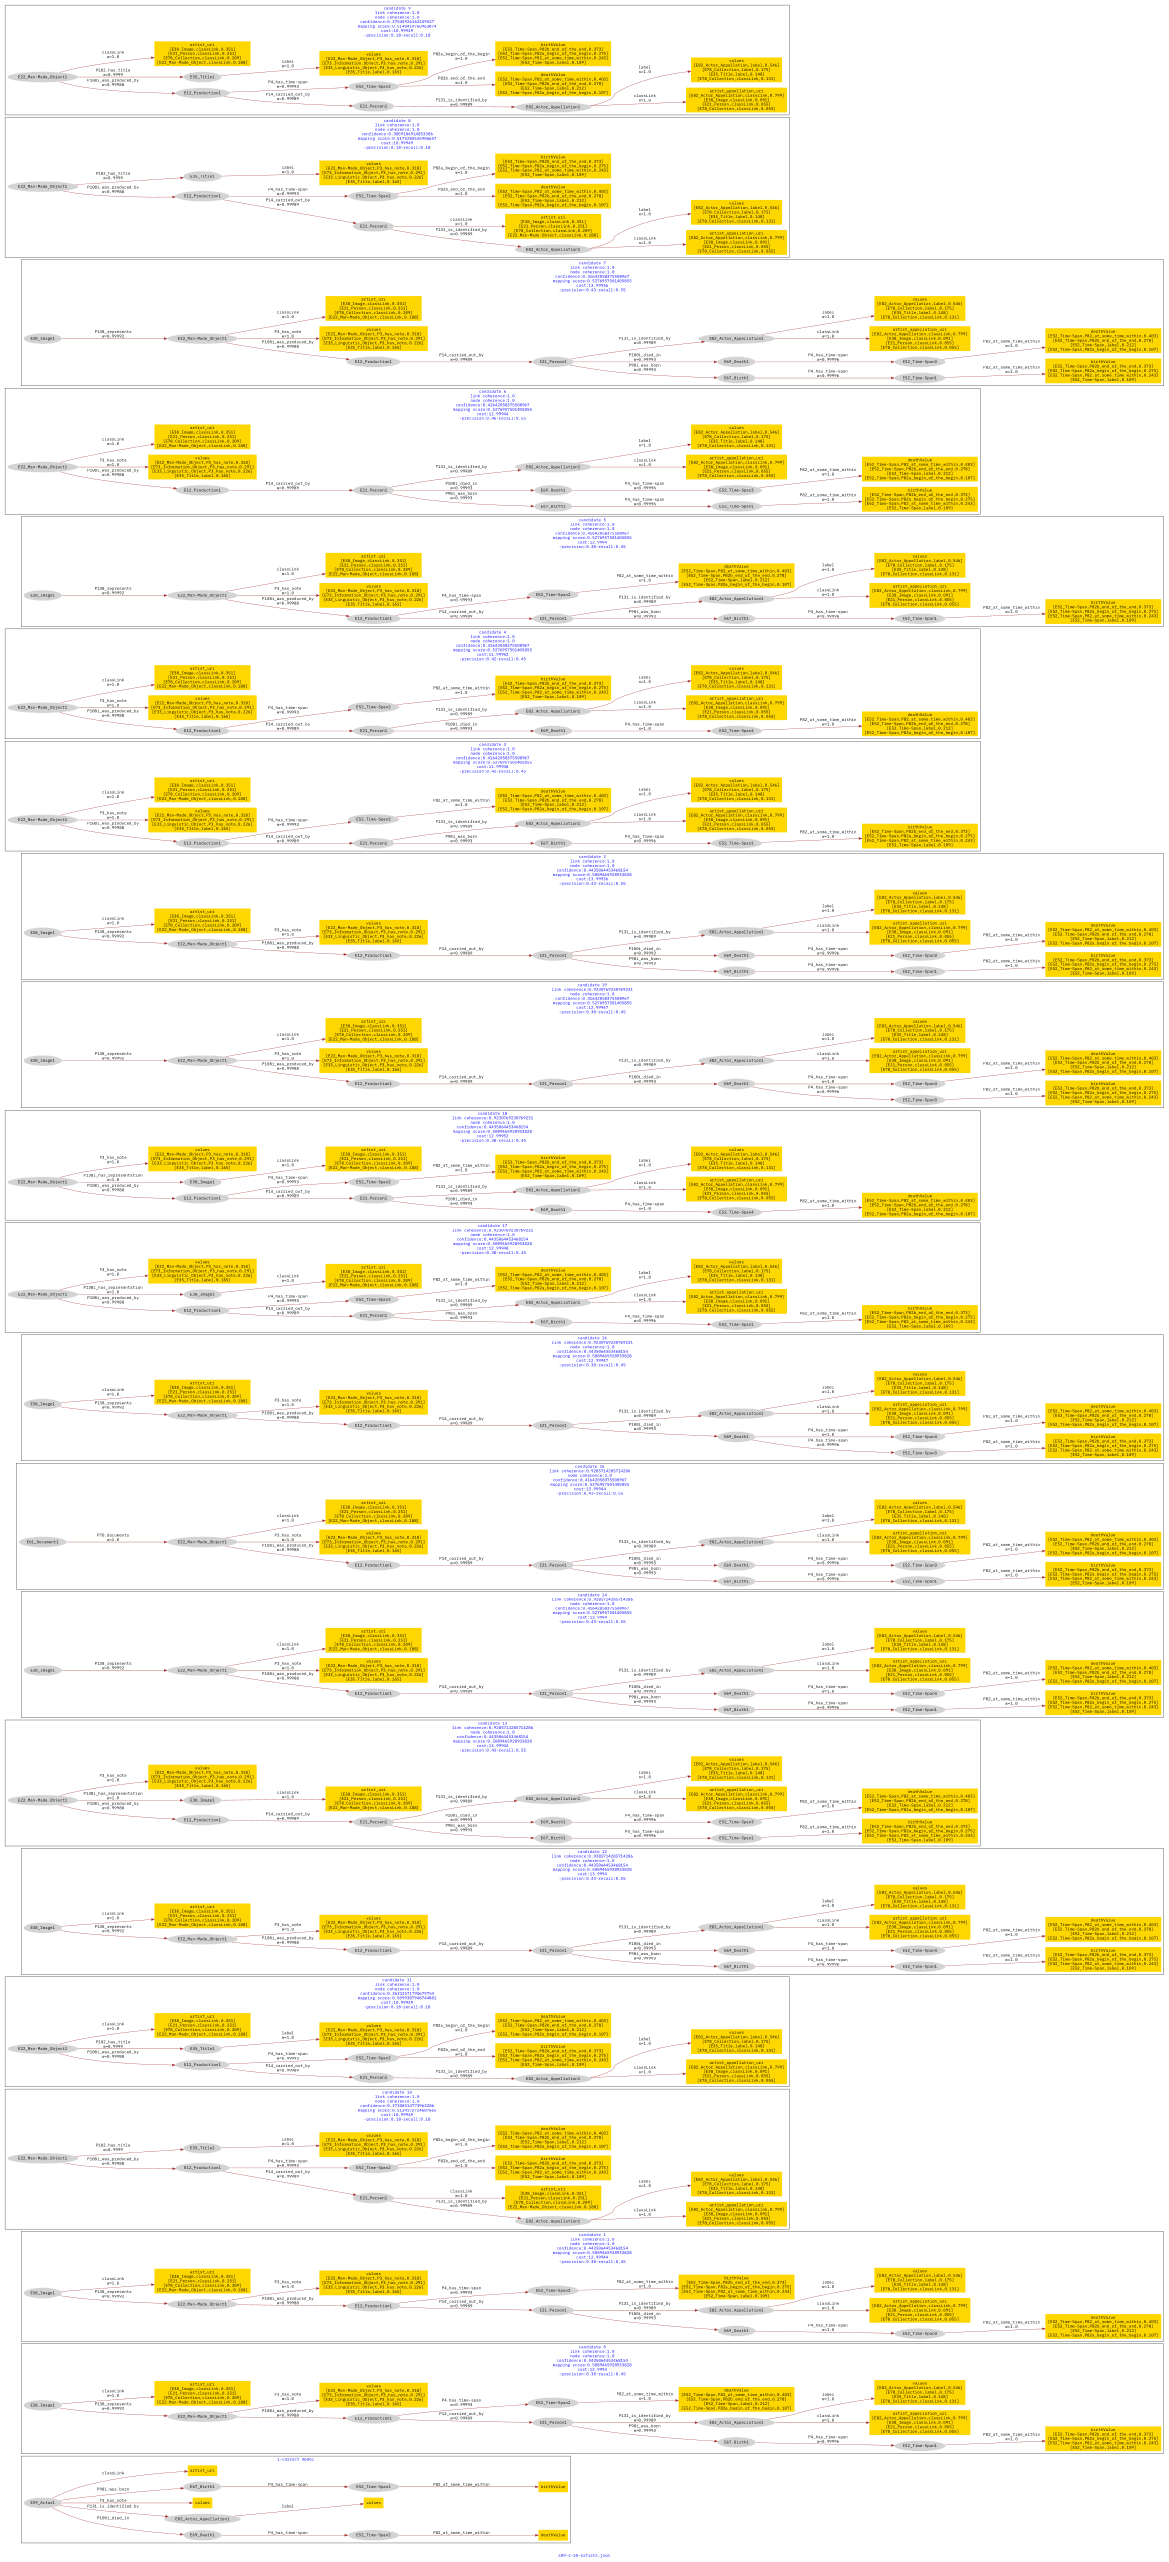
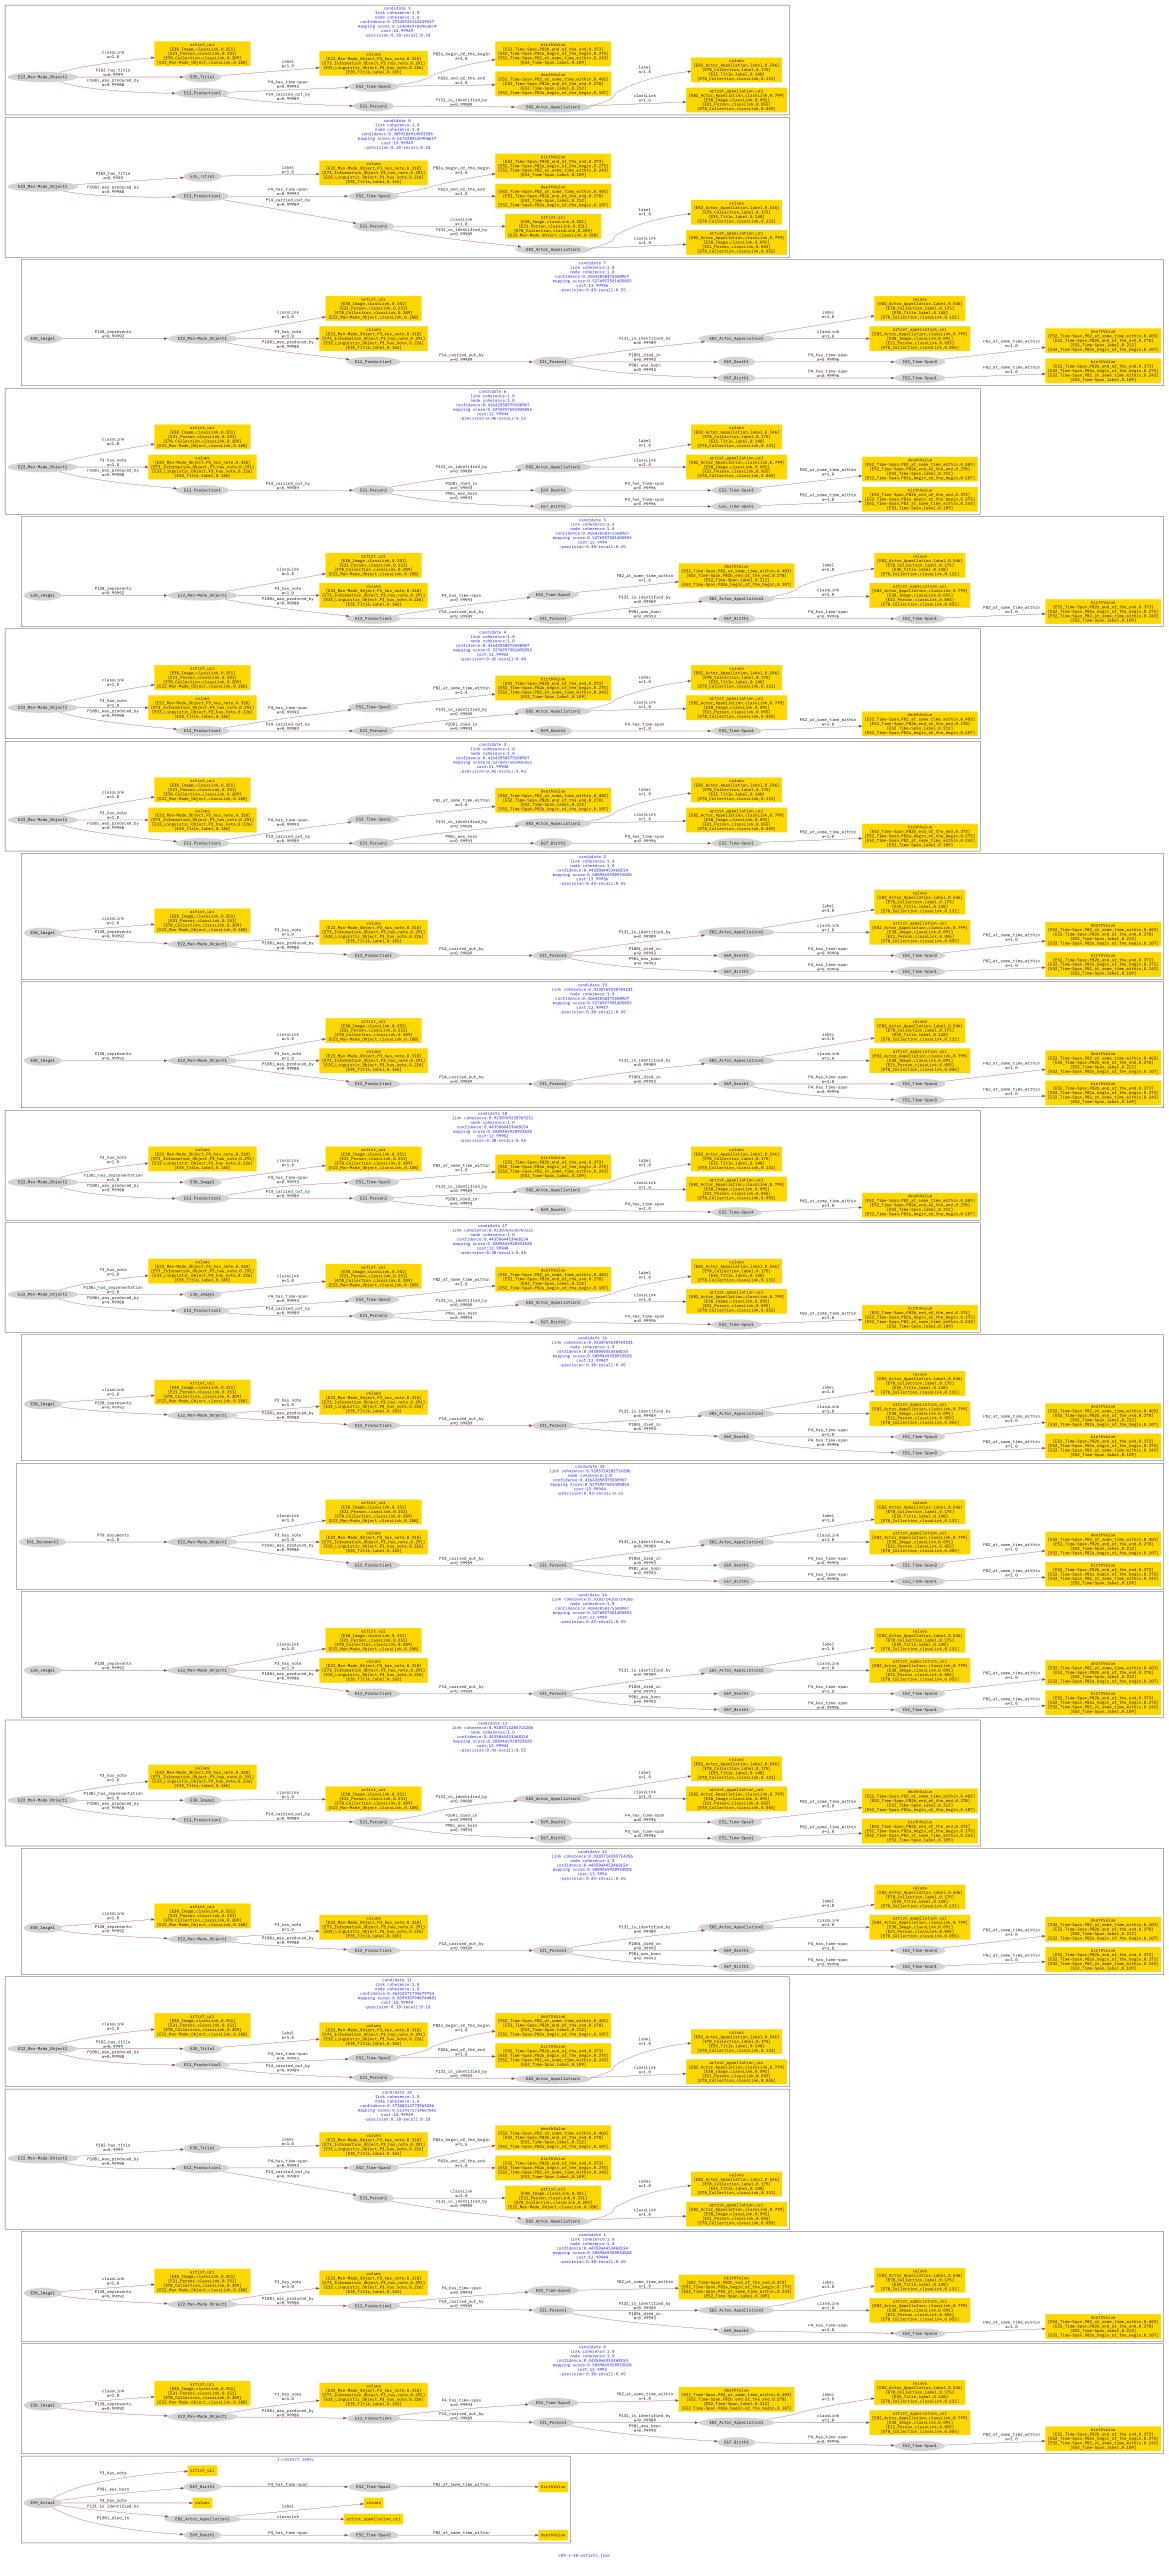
cluster "1-correct model": label "1-correct model" -> "1-correct label"
edge "E39_Actor1" -> "artist_uri": label "classLink" -> "P3_has_note"
node "artist_appellation_uri": added
